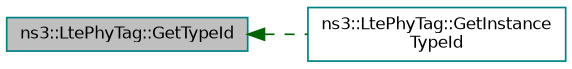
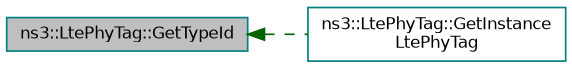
node "ns3::LtePhyTag::GetInstance TypeId": label "ns3::LtePhyTag::GetInstance TypeId" -> "ns3::LtePhyTag::GetInstance LtePhyTag"
